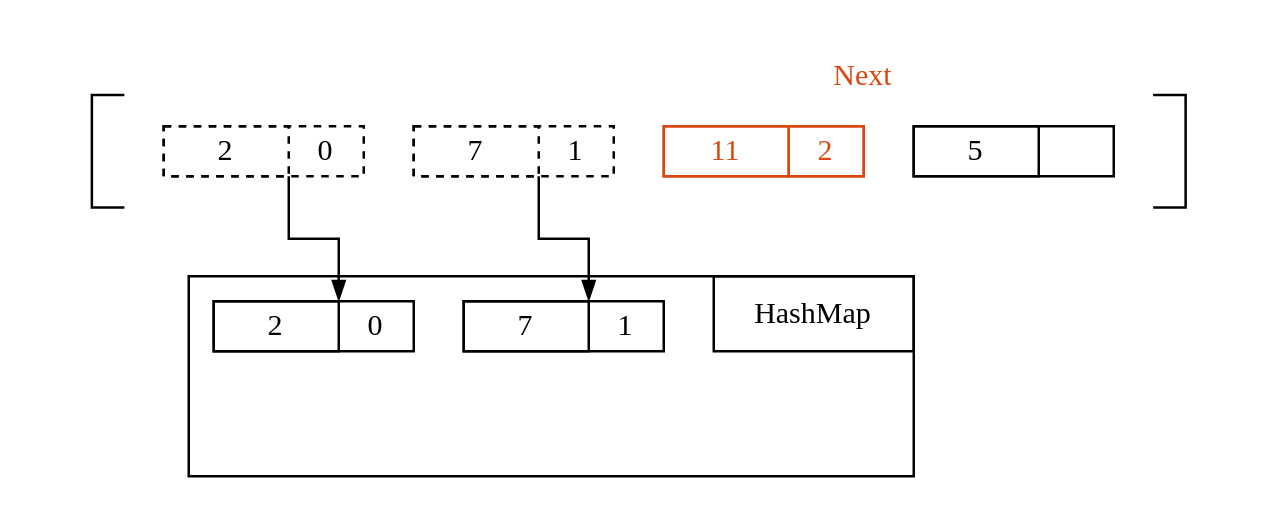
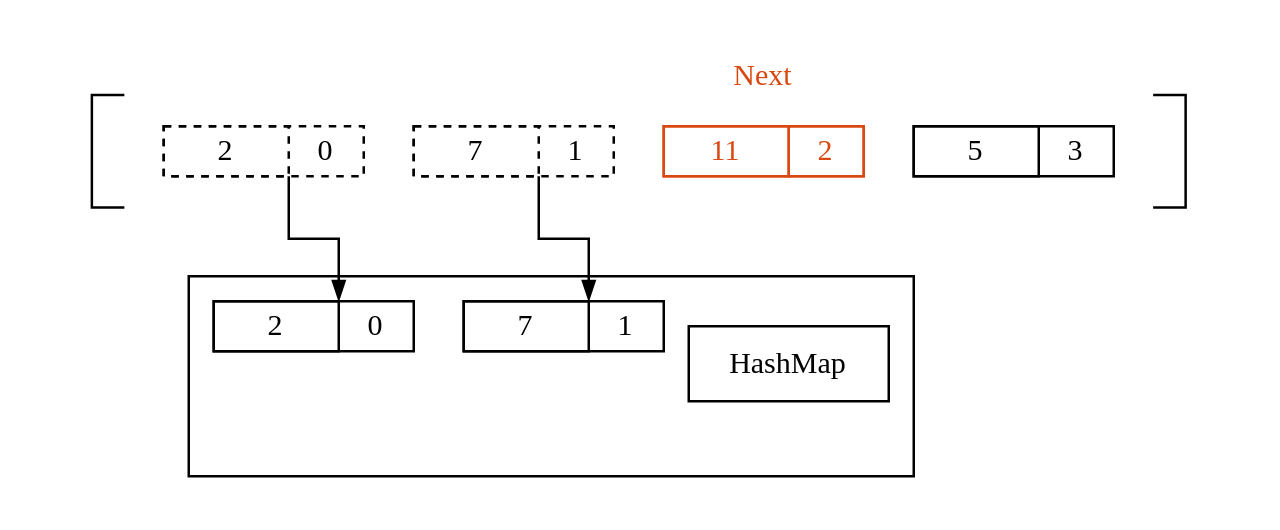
node "Next": moved (864, 76) -> (764, 76)
node "3": added
node "HashMap": moved (814, 314) -> (789, 364)
